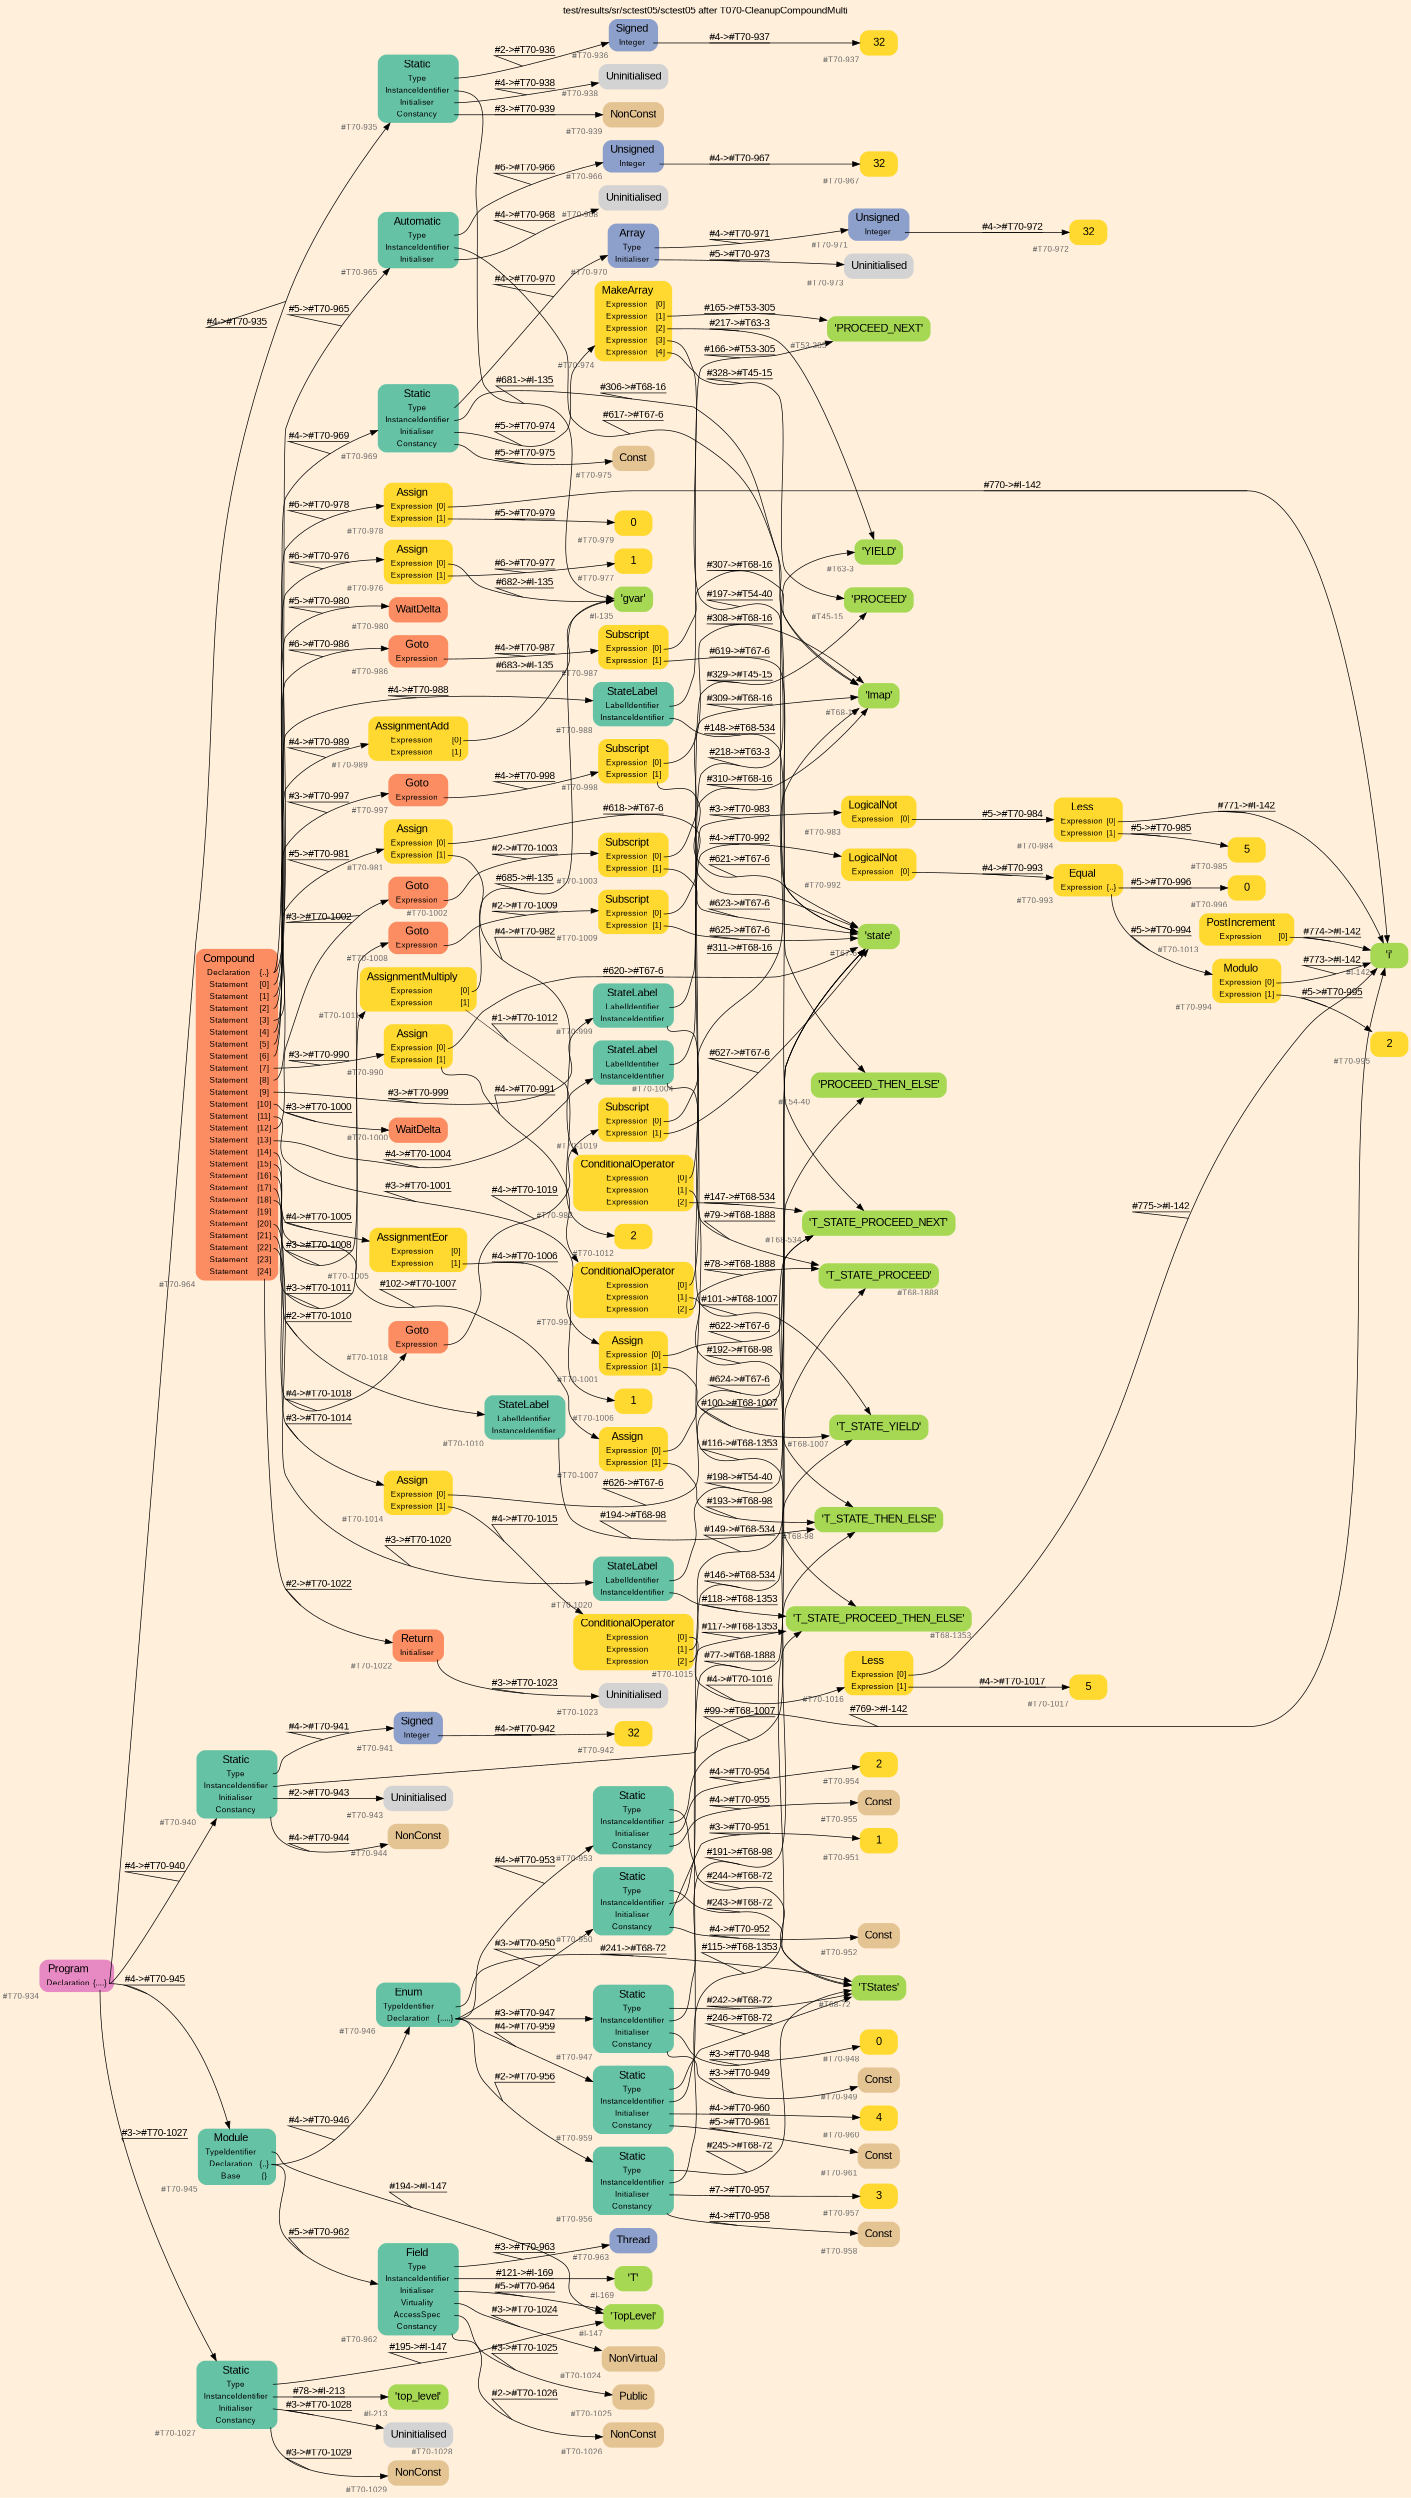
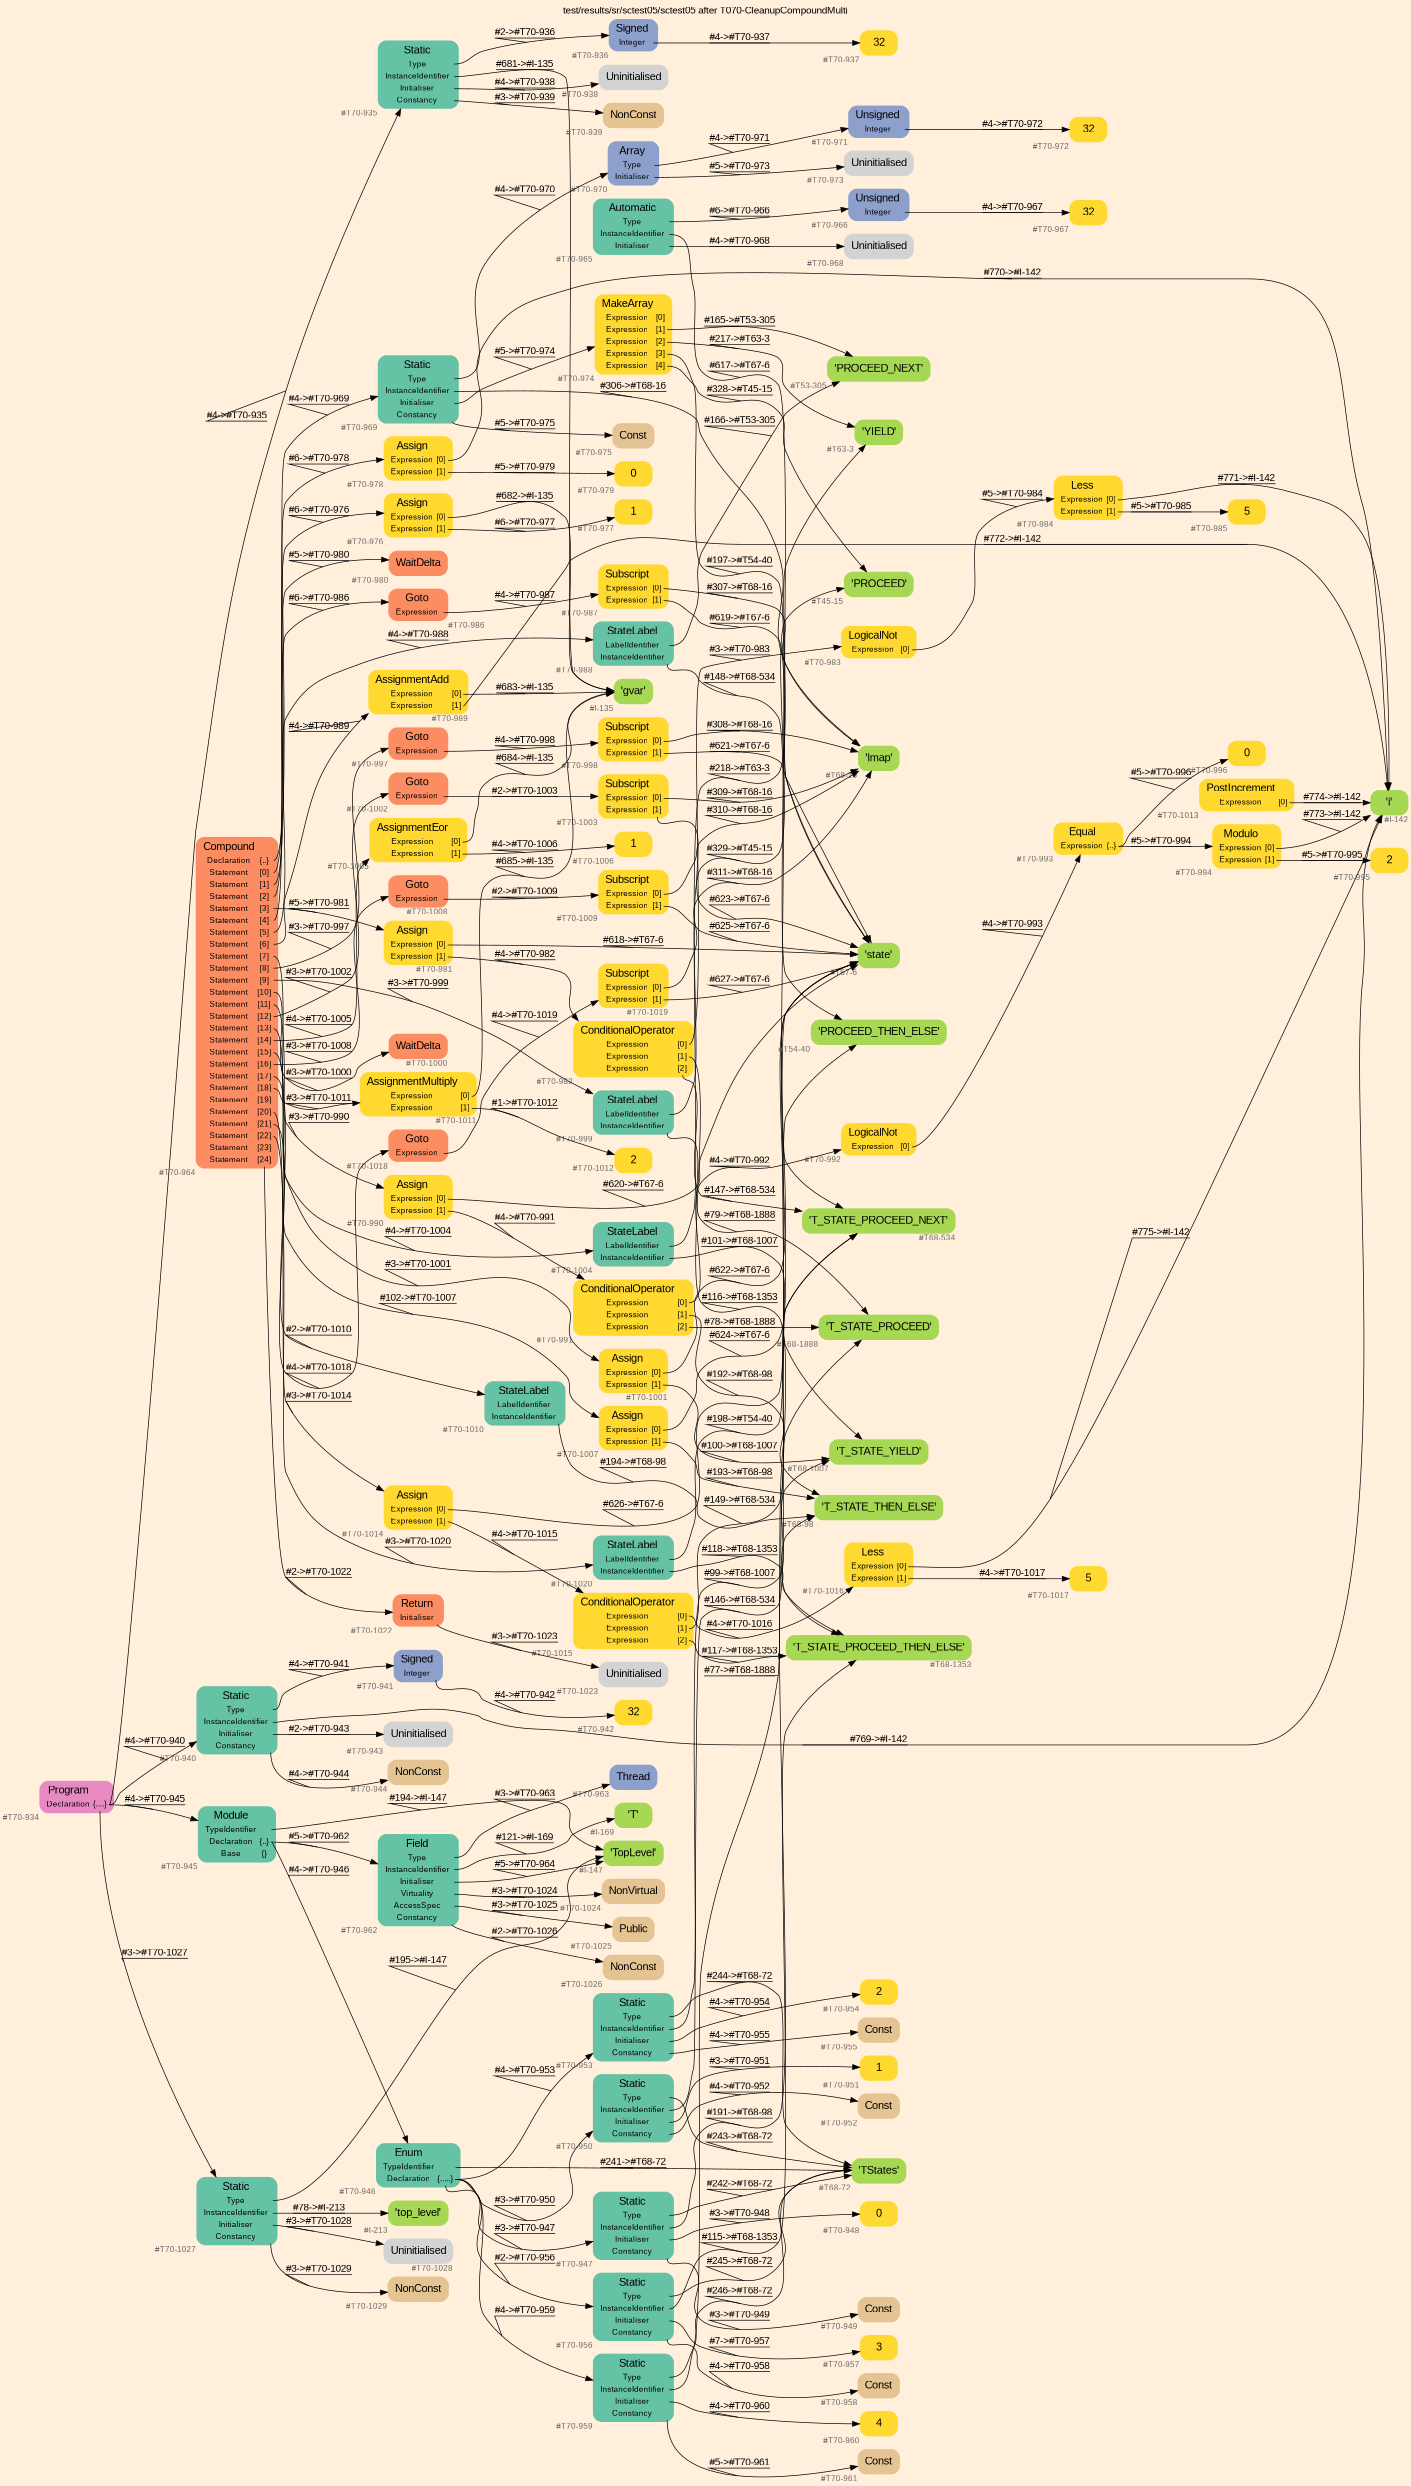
edge "Compound" -> "Automatic": removed, label "#5->#T70-965"
edge "AssignmentAdd" -> "'i'": added, label "#772->#I-142"
edge "AssignmentEor" -> "'gvar'": added, label "#684->#I-135"
